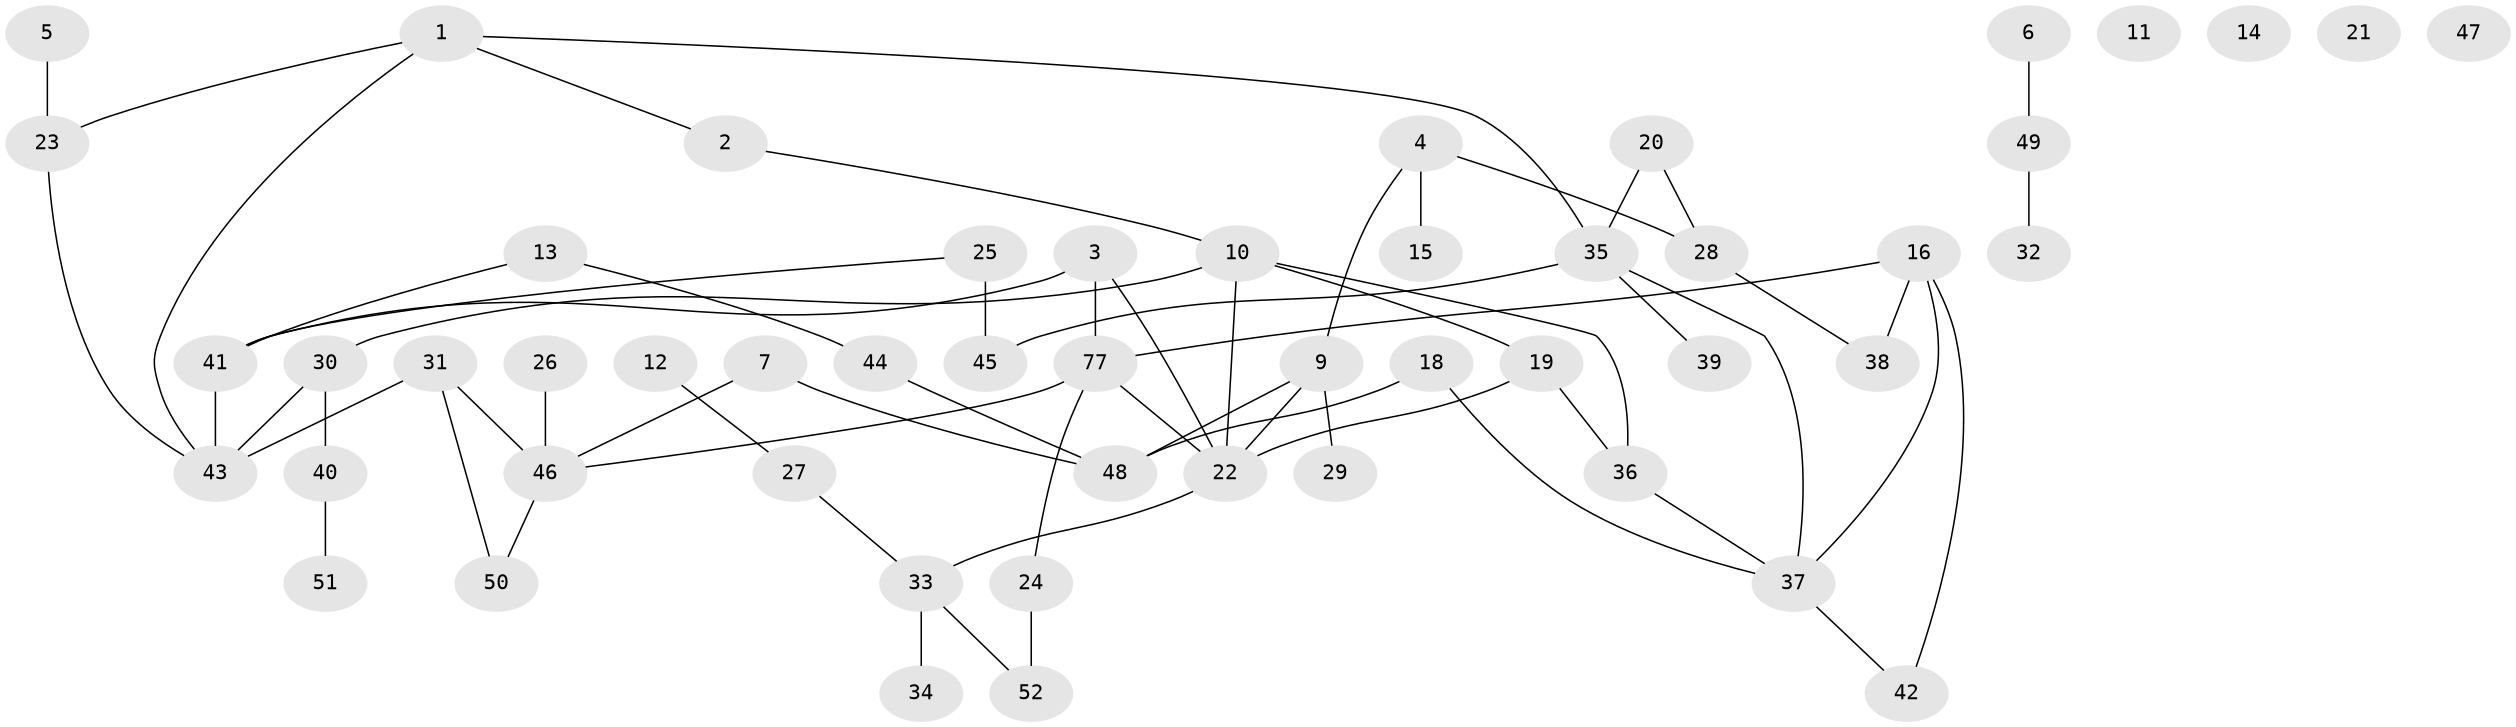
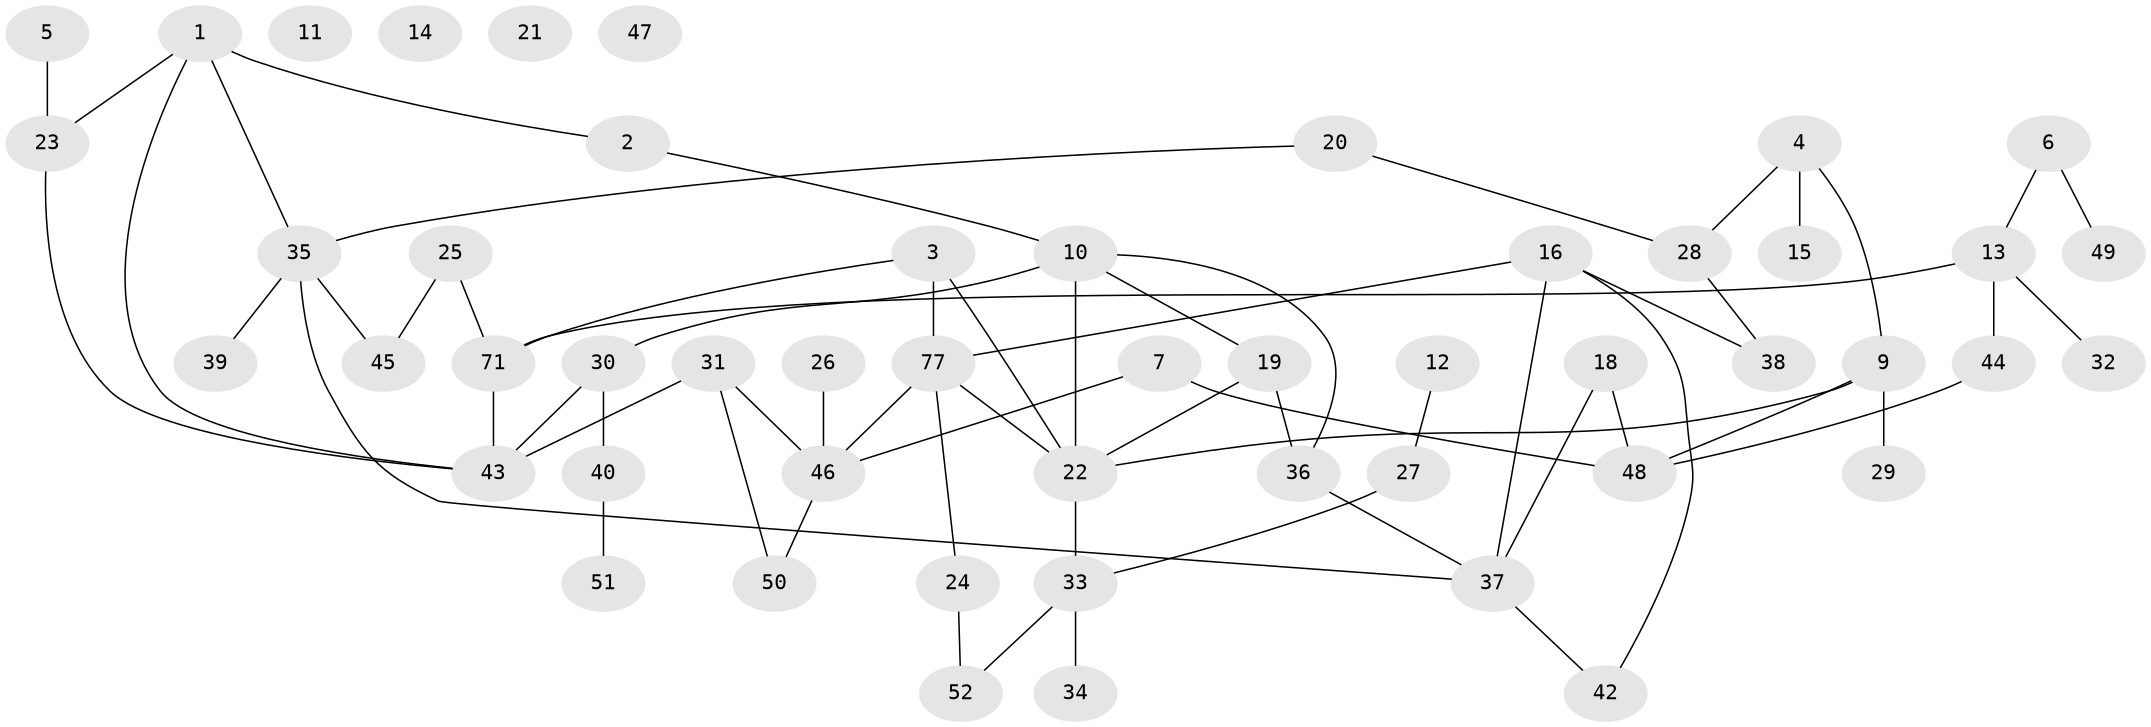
edge "6" -- "13": added
edge "49" -- "32": now "13" -- "32"
node "41": label "41" -> "71"
